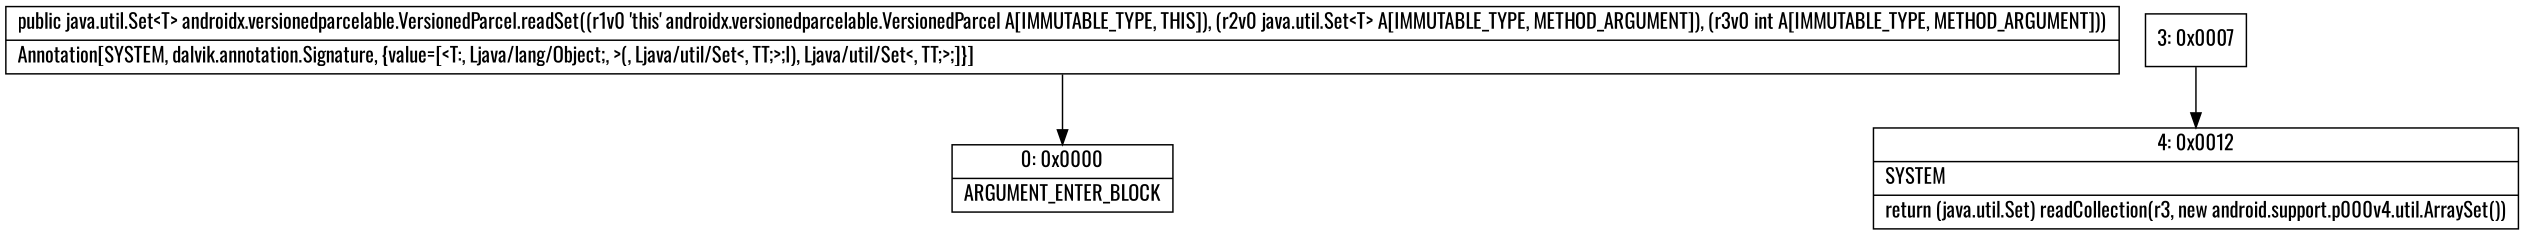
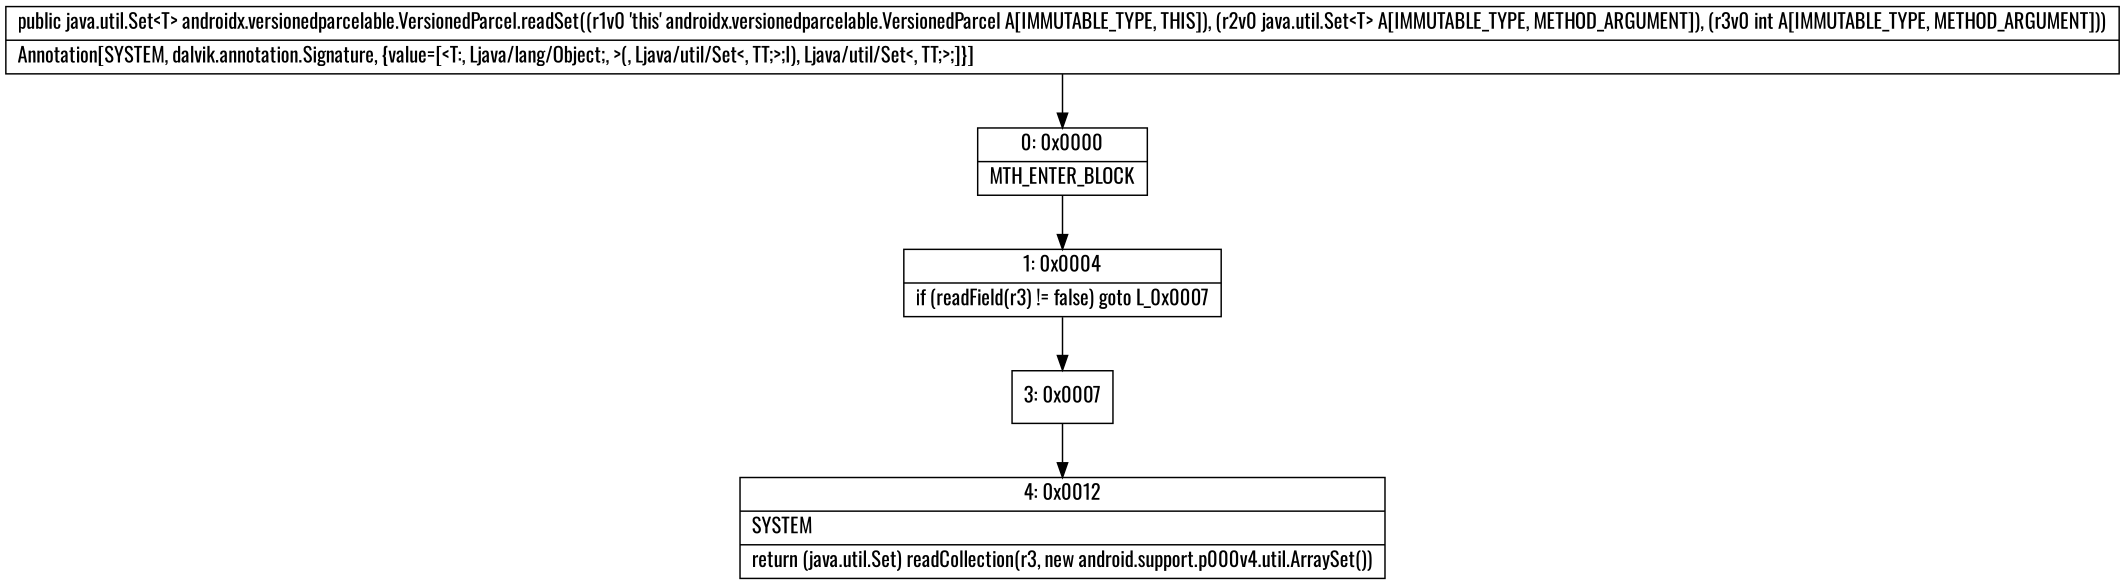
node "0: 0x0000": text "ARGUMENT_ENTER_BLOCK" -> "MTH_ENTER_BLOCK"
node "1: 0x0004": added
